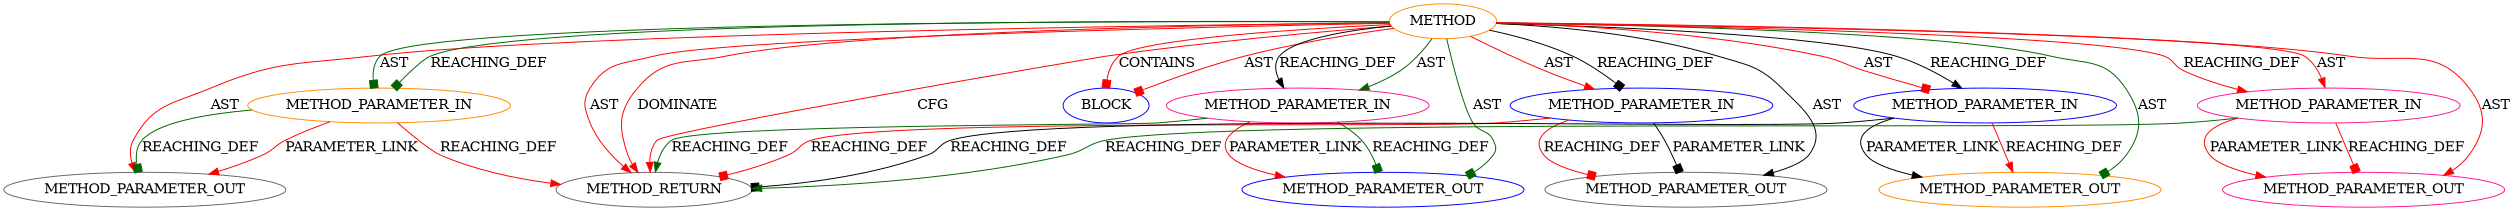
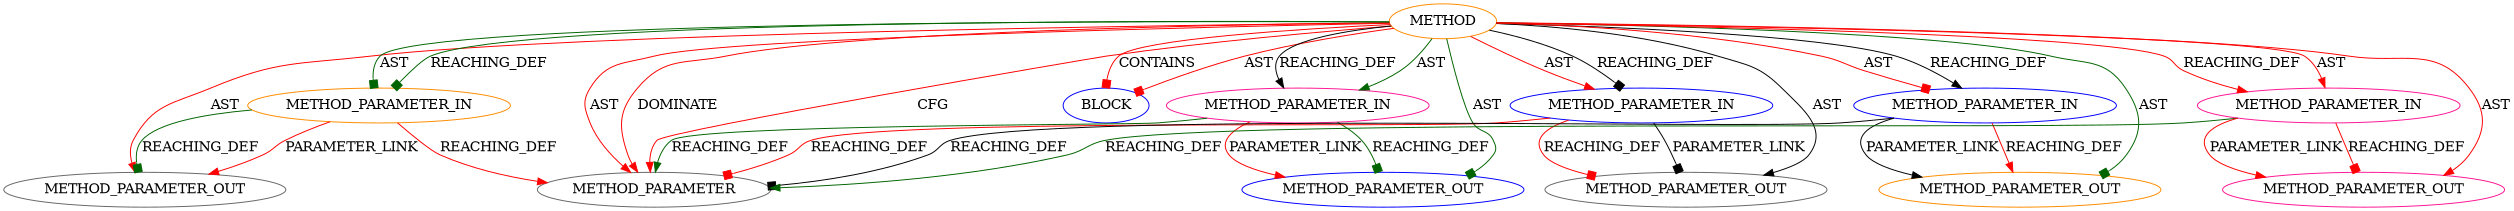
node "METHOD_RETURN": label "METHOD_RETURN" -> "METHOD_PARAMETER"
